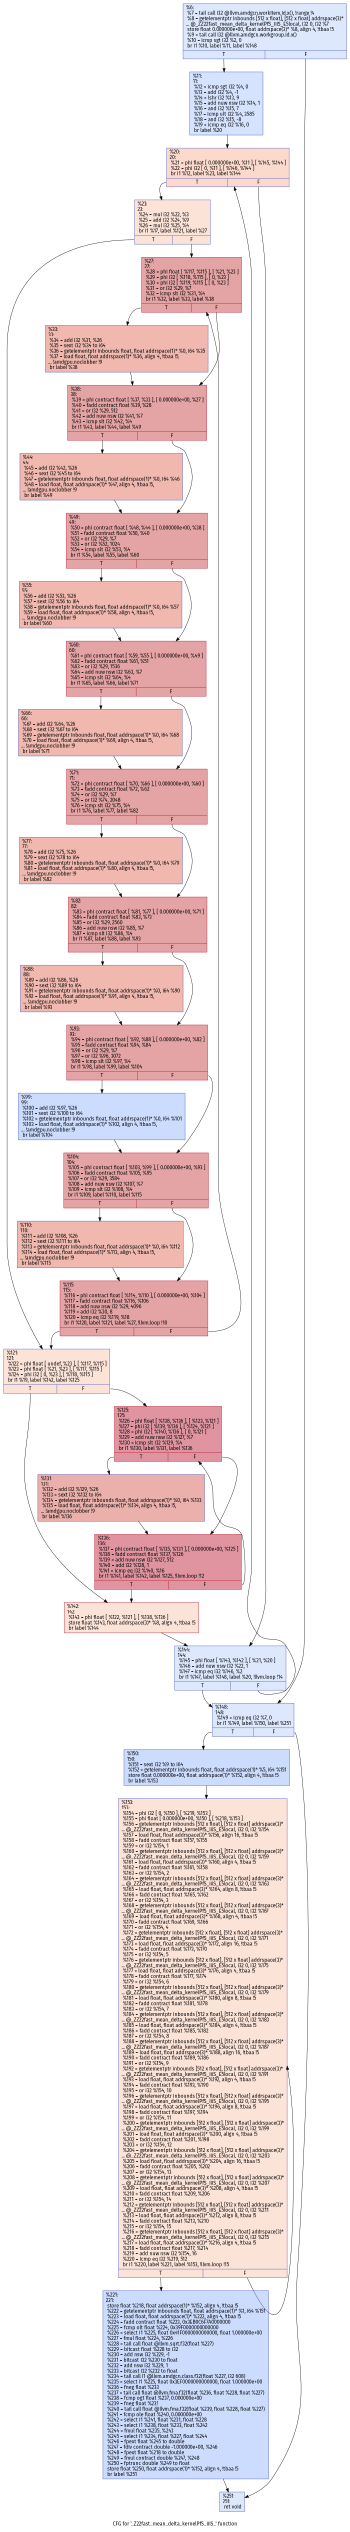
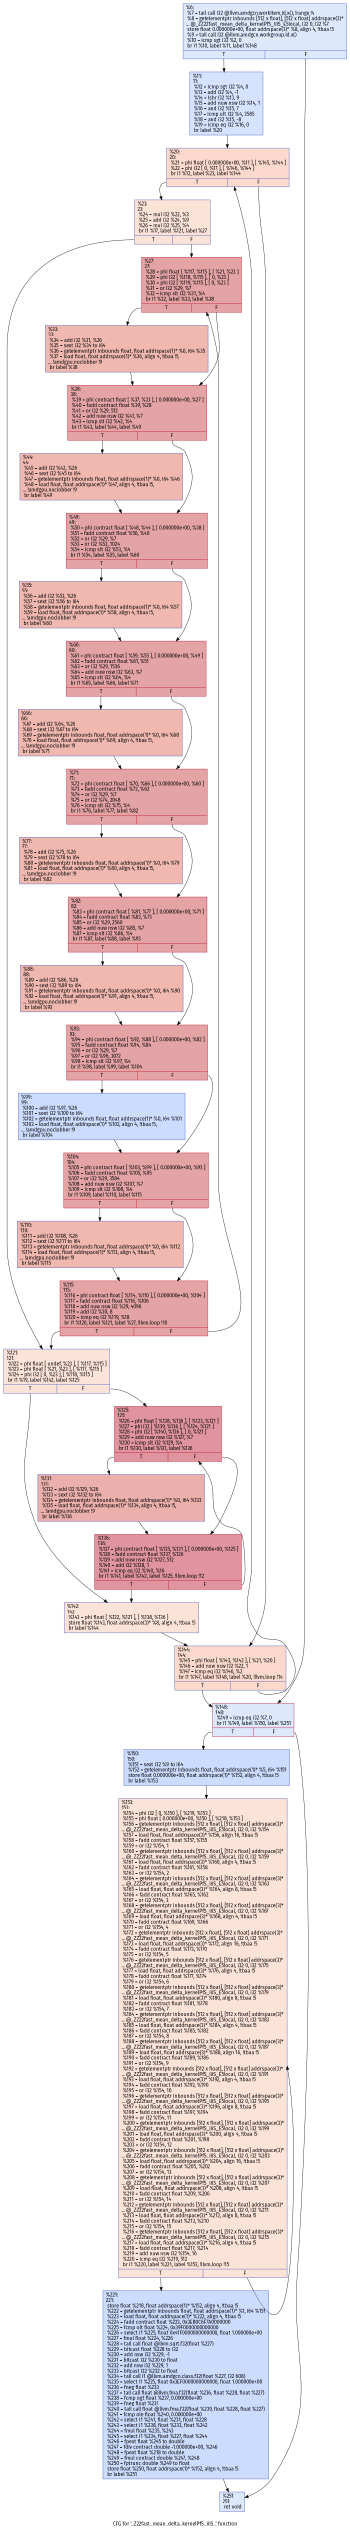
node "%142:": color #b70d28ff -> #3d50c3ff
node "%144:": fillcolor #b2ccfb70 -> #f7ac8e70
node "%148:": color #3d50c3ff -> #b70d28ff
